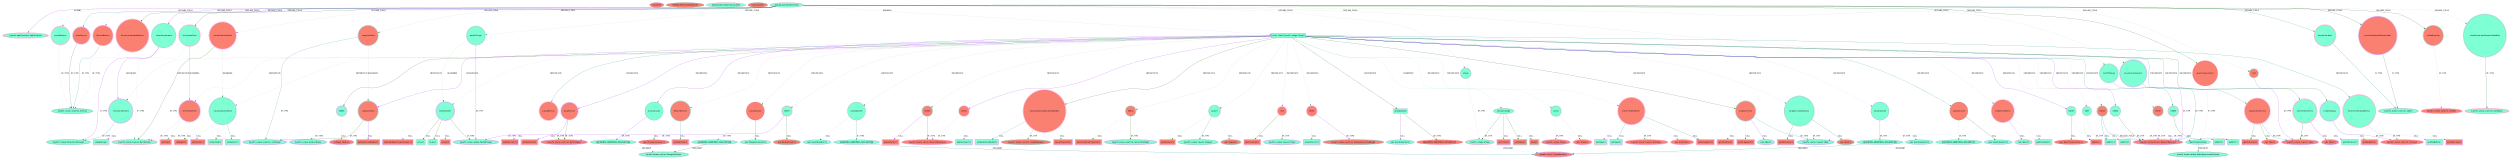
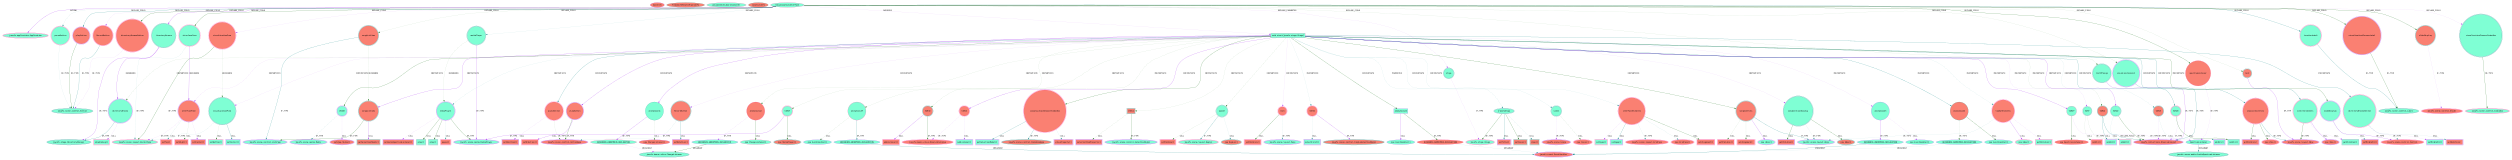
edge "VisualizationInterface" -> "stage": label "DECLARE_FIELD" -> "DECLARE_PARAMETER"
node "VAR44": shape circle -> box
node "javafx.scene.layout.Region": color teal -> deeppink
